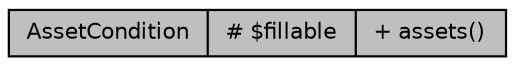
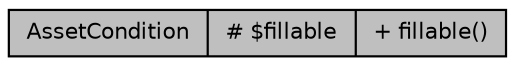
node "AssetCondition": text "+ assets()" -> "+ fillable()"
